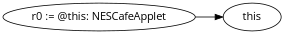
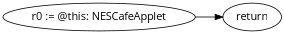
node "this": label "this" -> "return"
